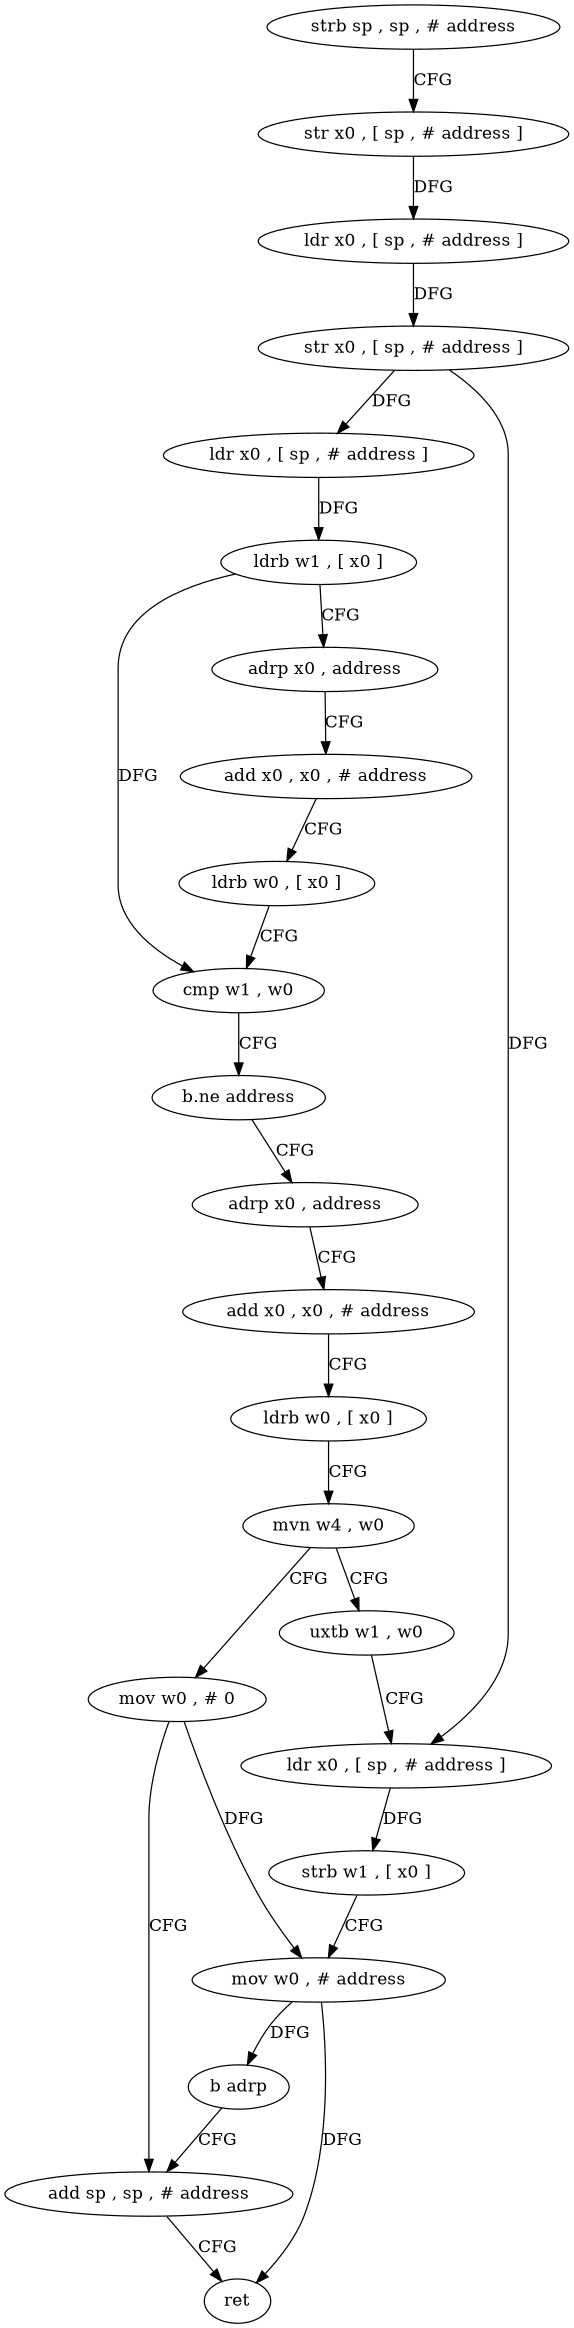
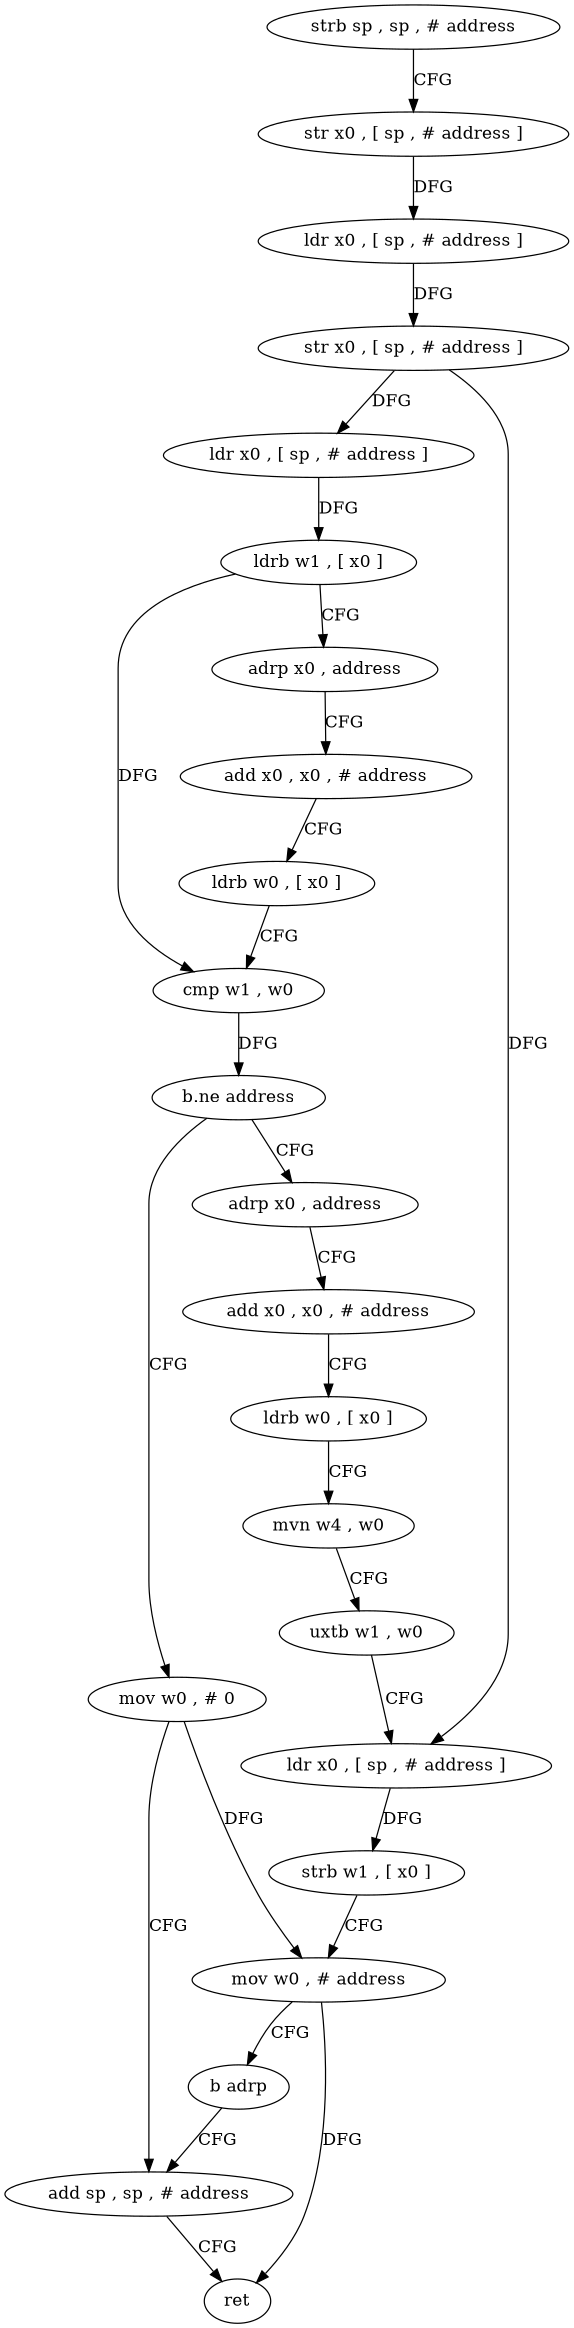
edge "cmp w1 , w0" -> "b.ne address": label "CFG" -> "DFG"
edge "mvn w4 , w0" -> "mov w0 , # 0": now "b.ne address" -> "mov w0 , # 0"
edge "mov w0 , # address" -> "b adrp": label "DFG" -> "CFG"
